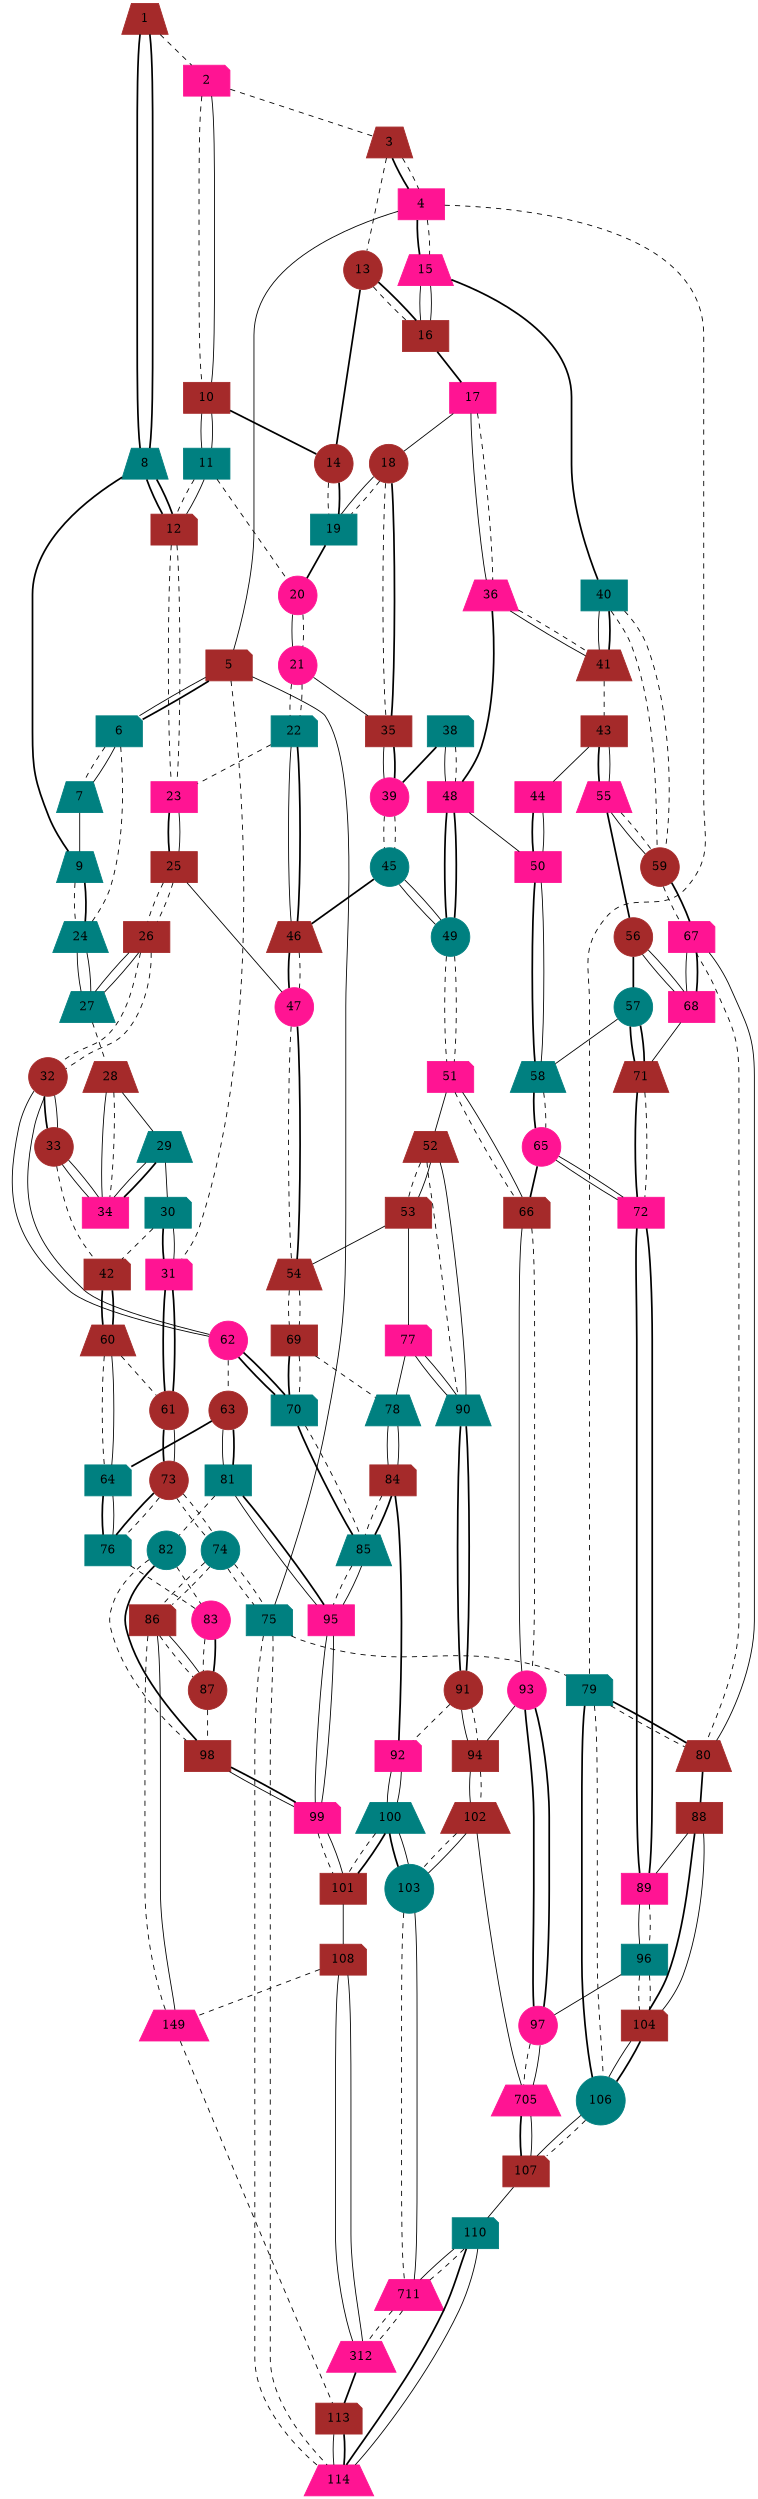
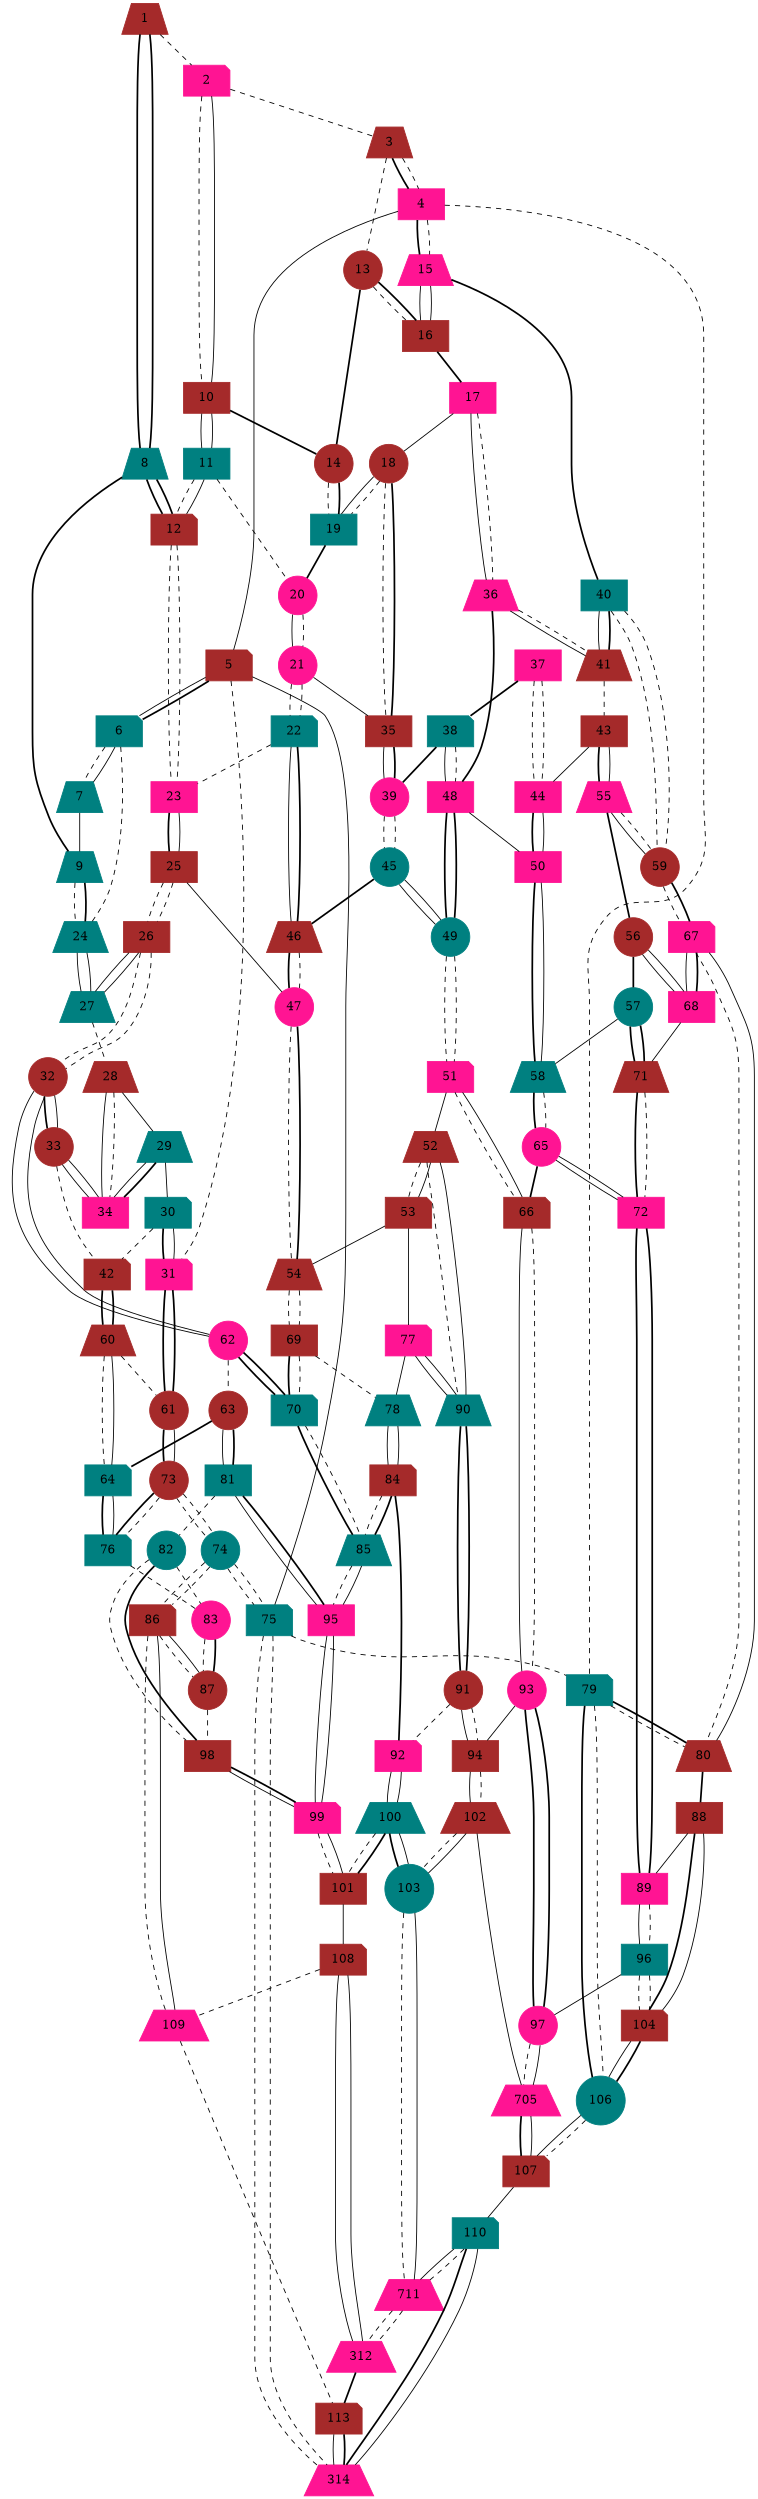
node "37": added
node "149": label "149" -> "109"
node "114": label "114" -> "314"
